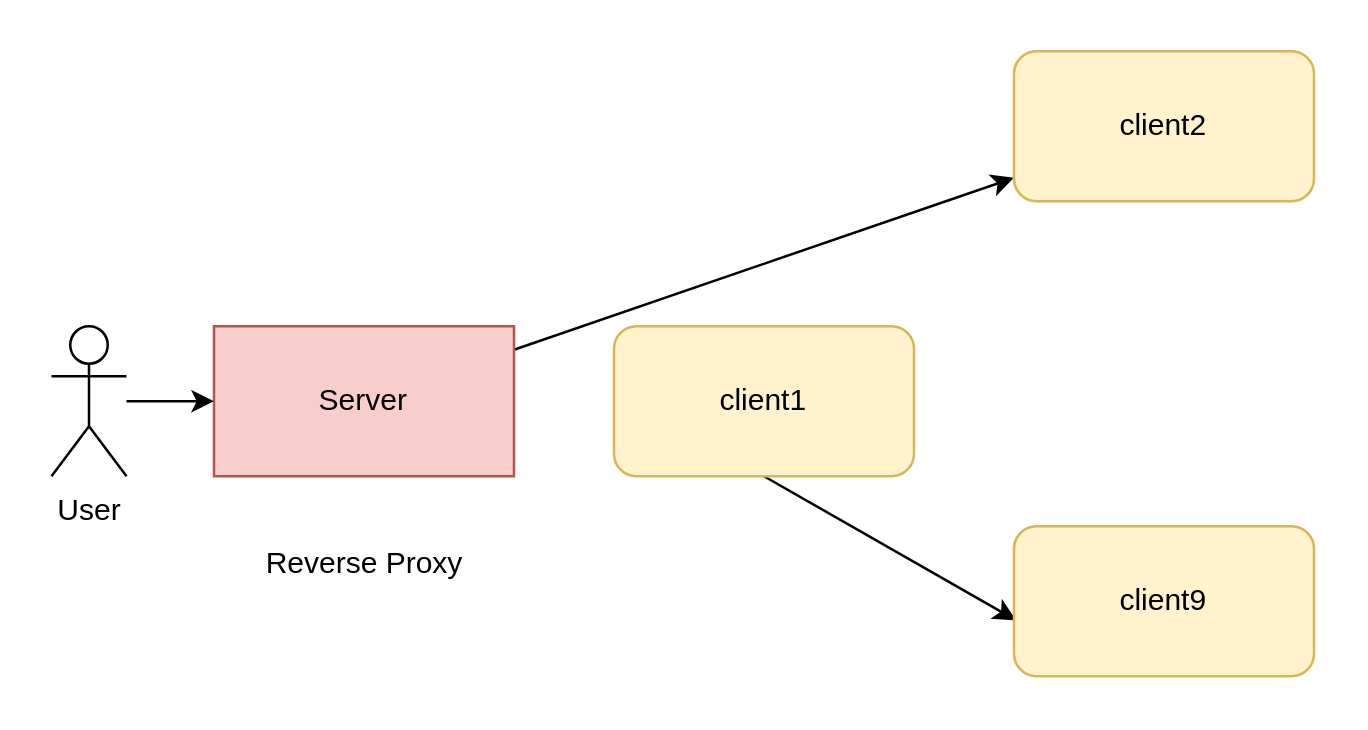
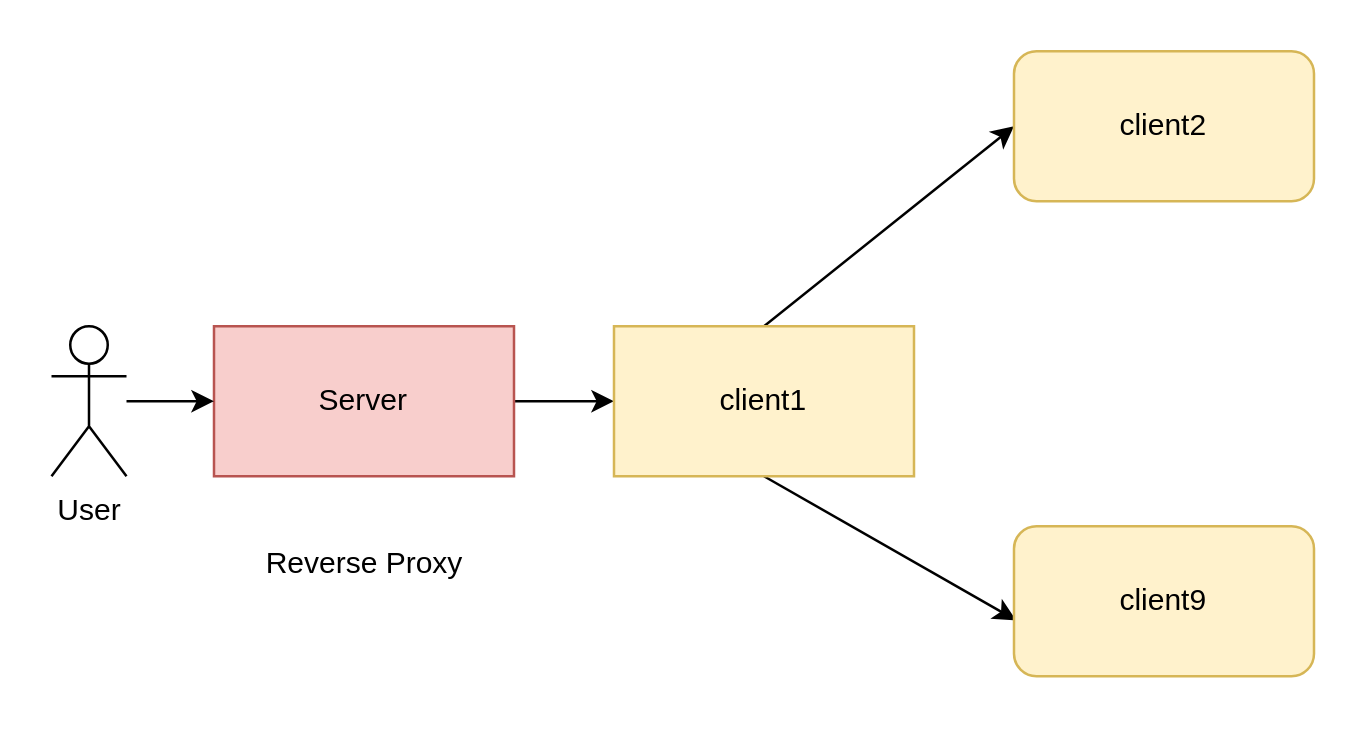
edge "client1" -> "client2": added
edge "Server" -> "client2": now "Server" -> "client1"
node "client1": shape rounded rectangle -> rectangle
